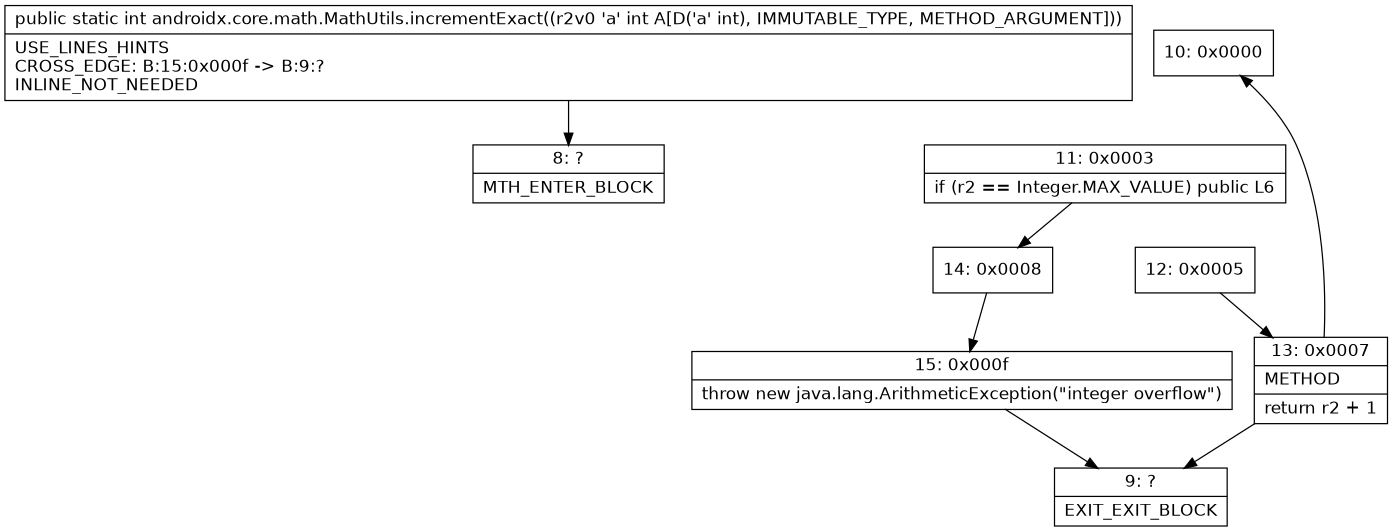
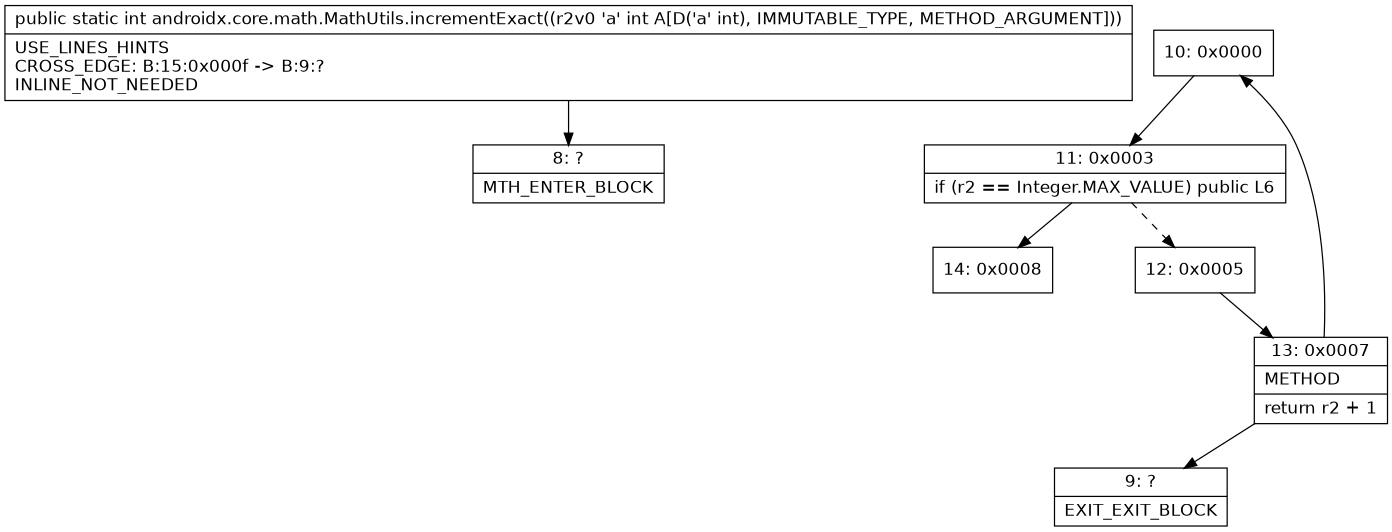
edge "10: 0x0000" -> "11: 0x0003": added
edge "11: 0x0003" -> "12: 0x0005": added
node "15: 0x000f": removed
